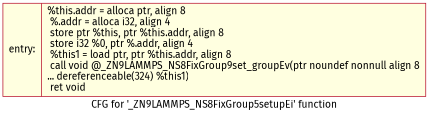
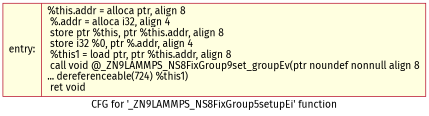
node "entry:": text "... dereferenceable(324) %this1)" -> "... dereferenceable(724) %this1)"
